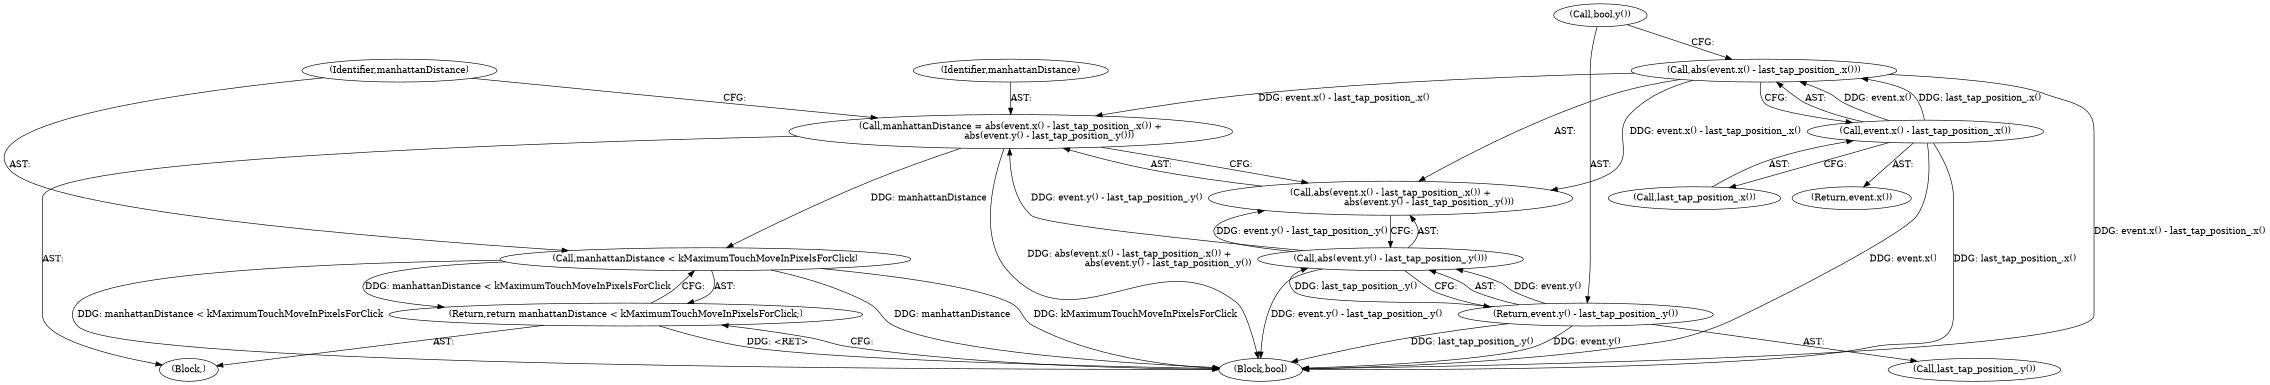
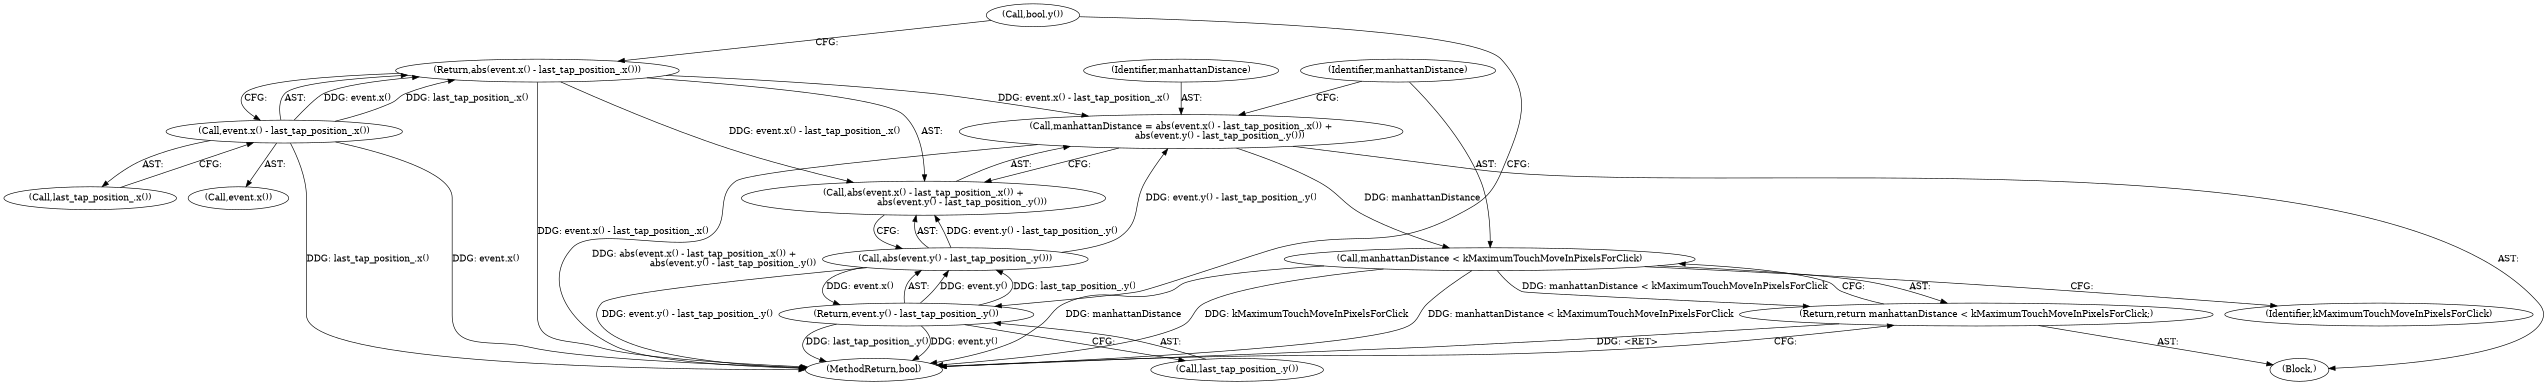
node "(Call,abs(event.x() - last_tap_position_.x()))": label "(Call,abs(event.x() - last_tap_position_.x()))" -> "(Return,abs(event.x() - last_tap_position_.x()))"
edge "(Call,bool.y())" -> "(Return,event.y() - last_tap_position_.y())": label "AST: " -> "CFG: "
edge "(Call,last_tap_position_.x())" -> "(Call,event.x() - last_tap_position_.x())": label "AST: " -> "CFG: "
edge "(Call,event.x() - last_tap_position_.x())" -> "(Call,last_tap_position_.x())": label "CFG: " -> "AST: "
node "(Return,event.x())": label "(Return,event.x())" -> "(Call,event.x())"
edge "(Call,abs(event.y() - last_tap_position_.y()))" -> "(Return,event.y() - last_tap_position_.y())": label "CFG: " -> "DDG: event.x()"
node "(Identifier,kMaximumTouchMoveInPixelsForClick)": added
edge "(Call,last_tap_position_.y())" -> "(Return,event.y() - last_tap_position_.y())": added, label "AST:"
edge "(Return,event.y() - last_tap_position_.y())" -> "(Call,last_tap_position_.y())": label "AST: " -> "CFG: "
node "(Block,bool)": label "(Block,bool)" -> "(MethodReturn,bool)"
